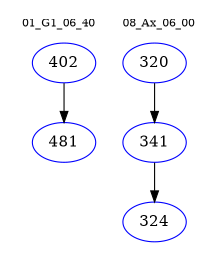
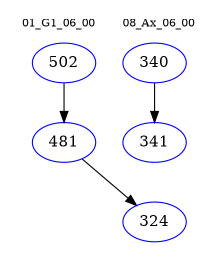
cluster "01_G1_06_40": label "01_G1_06_40" -> "01_G1_06_00"
node "402": label "402" -> "502"
node "320": label "320" -> "340"
edge "341" -> "324": now "481" -> "324"
